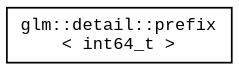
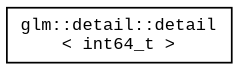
node "glm::detail::prefix < int64_t >": label "glm::detail::prefix < int64_t >" -> "glm::detail::detail < int64_t >"
